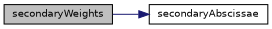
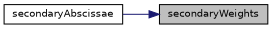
edge "secondaryWeights" -> "secondaryAbscissae": reversed
